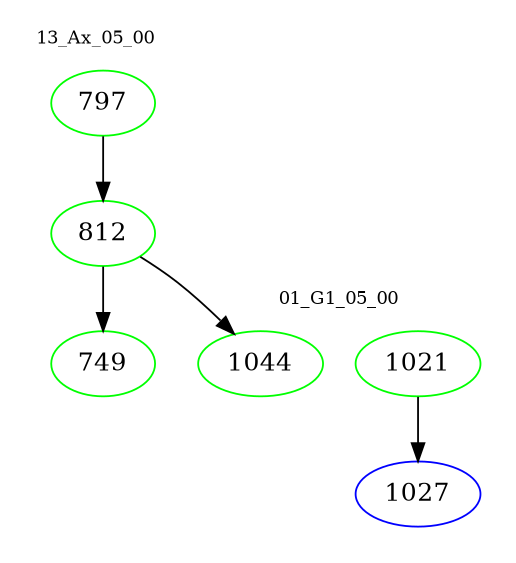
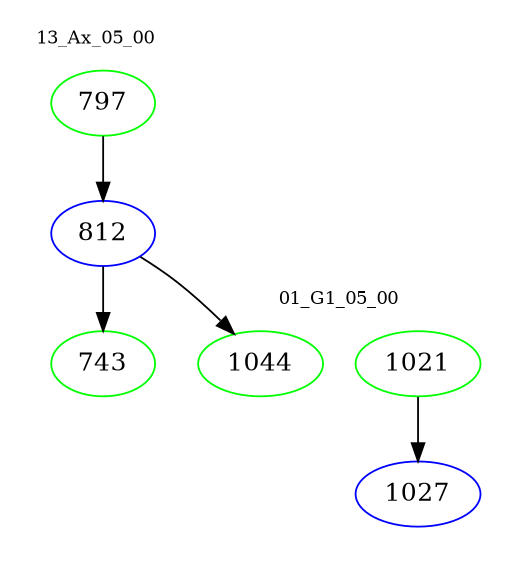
node "812": color green -> blue
node "749": label "749" -> "743"
